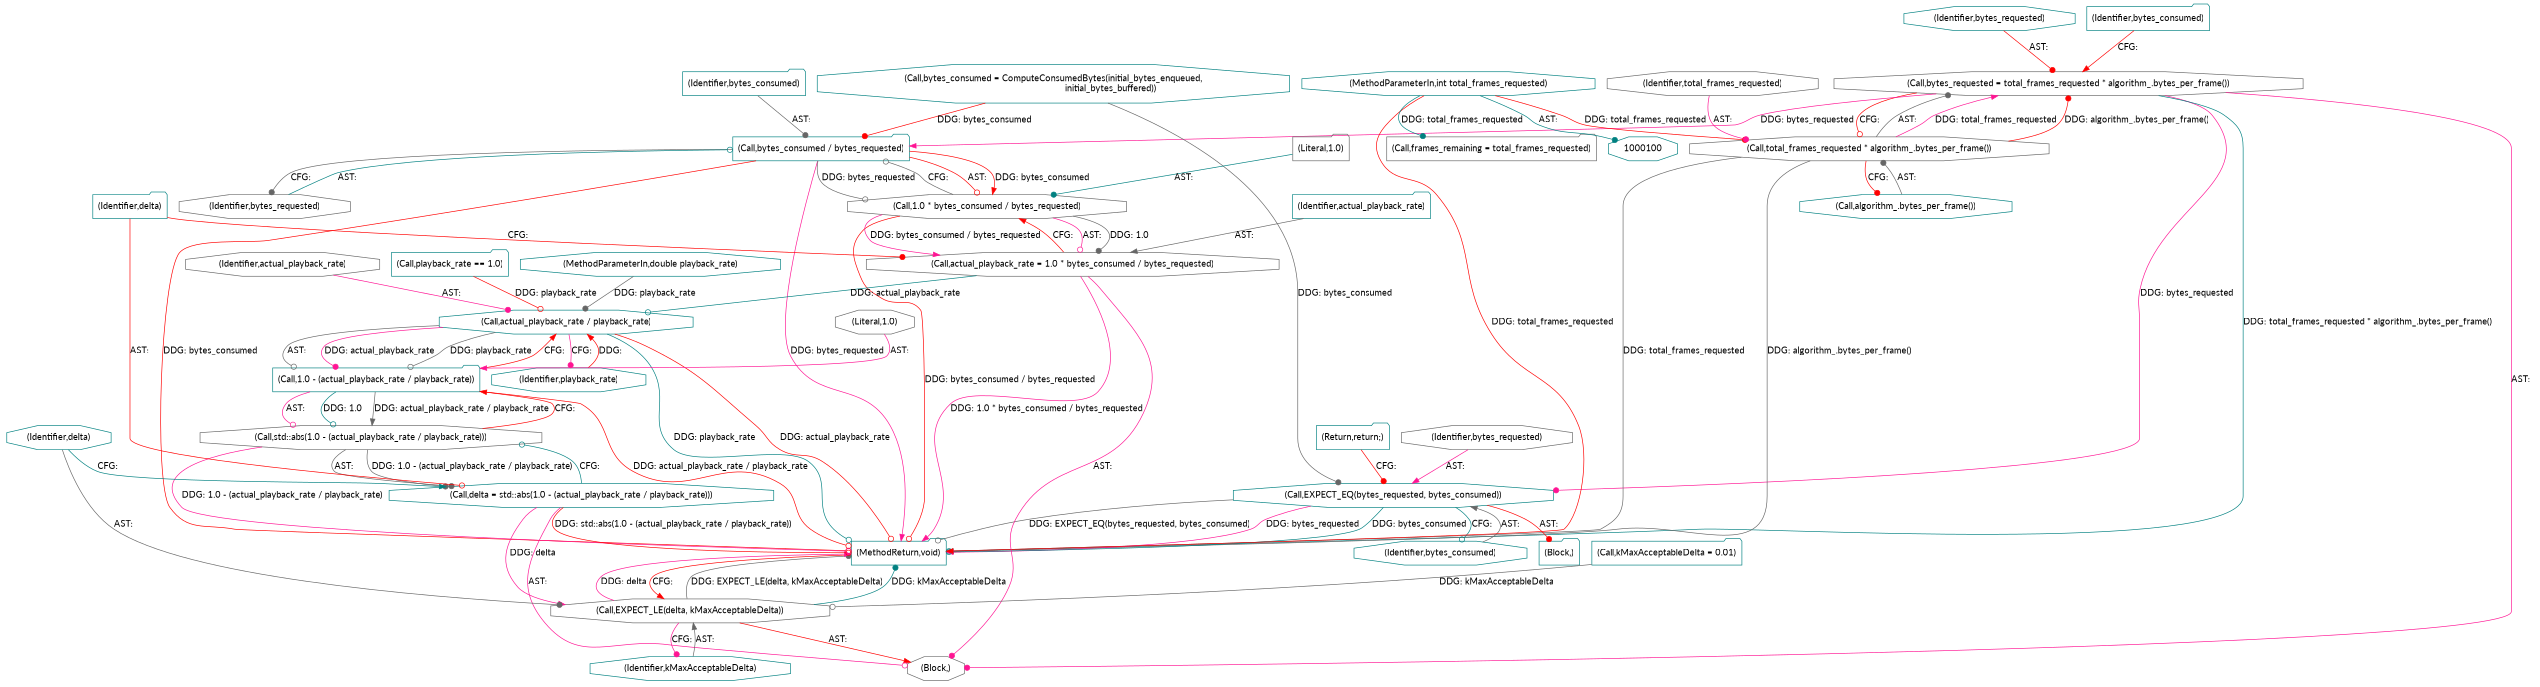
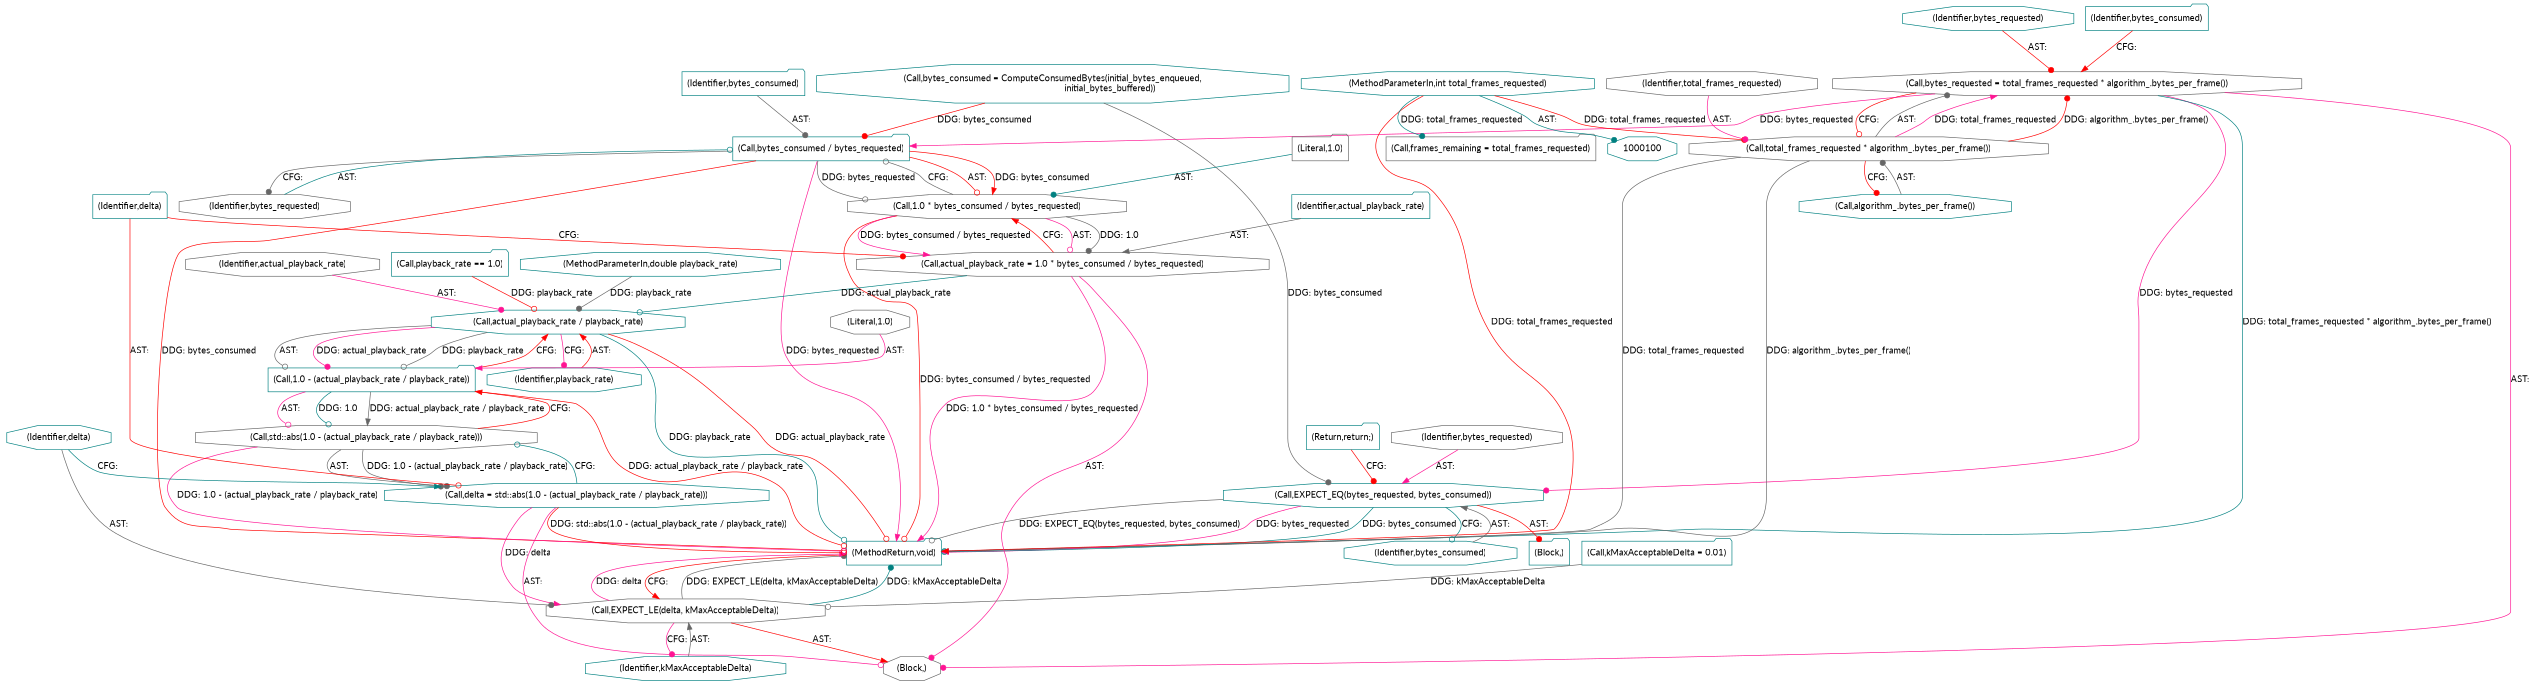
edge "(Identifier,playback_rate)" -> "(Call,actual_playback_rate / playback_rate)": label "DDG: " -> "AST: "
